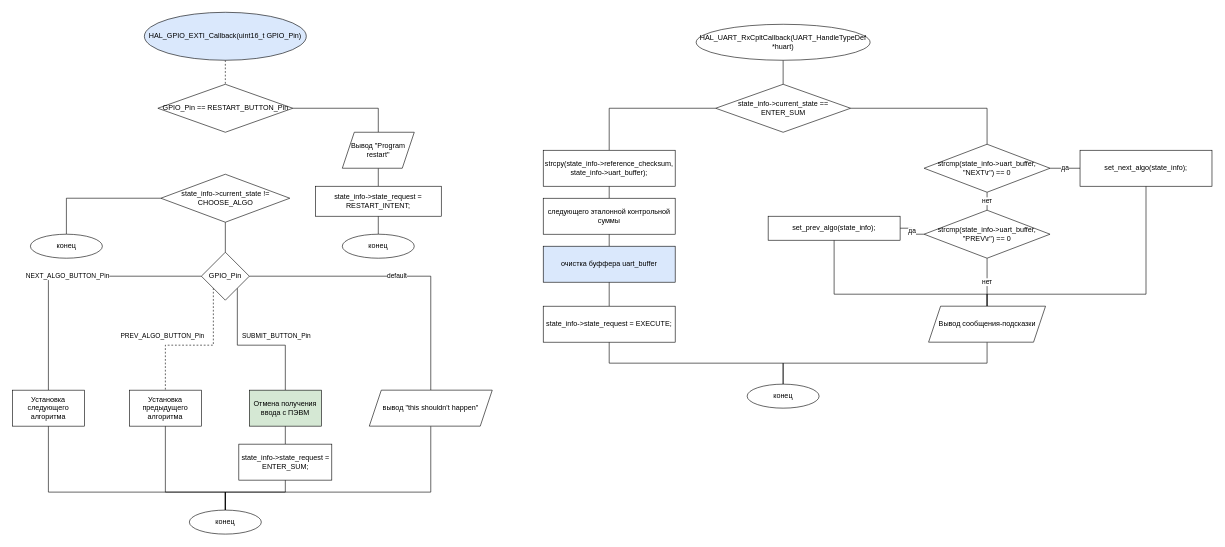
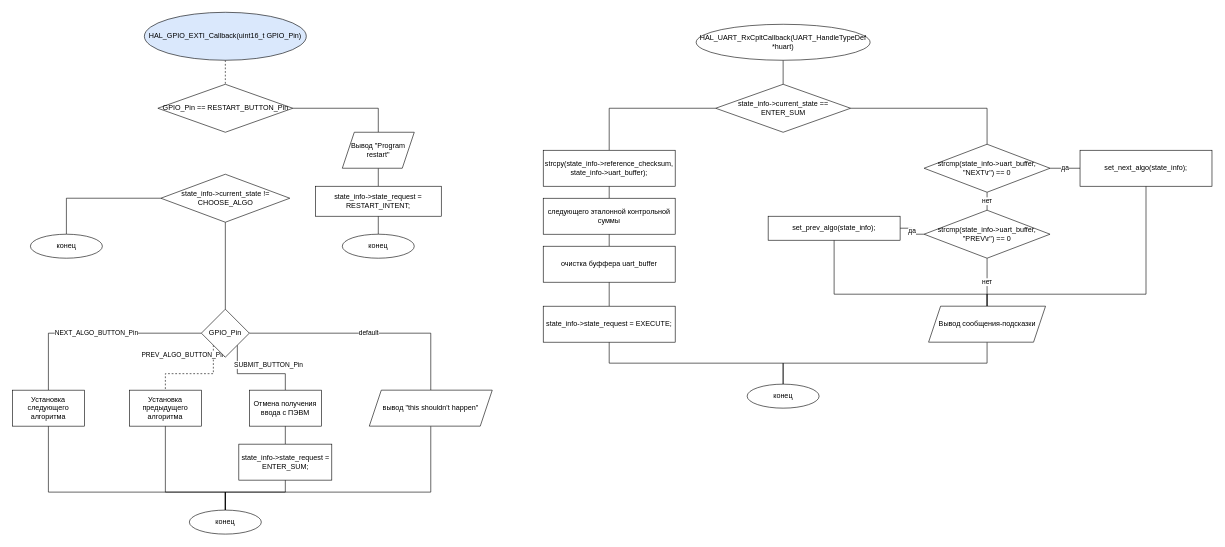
node "очистка буффера uart_buffer": fillcolor #dae8fc -> #ffffff
node "GPIO_Pin": moved (225, 276) -> (225, 333)
node "Отмена получения ввода с ПЭВМ": fillcolor #d5e8d4 -> #ffffff
